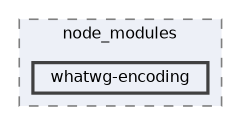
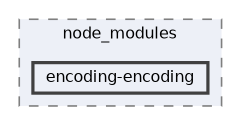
node "whatwg-encoding": label "whatwg-encoding" -> "encoding-encoding"
